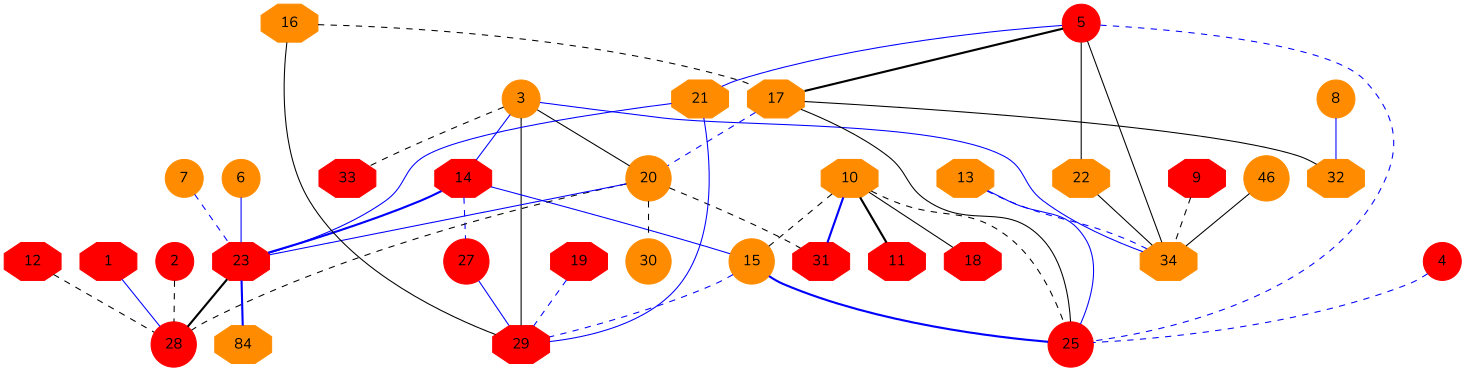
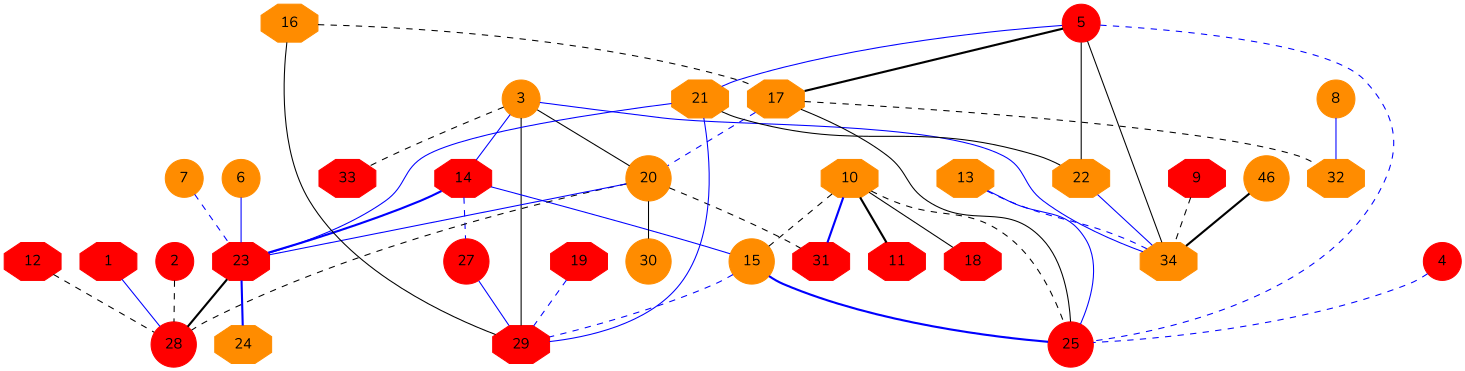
edge "17" -- "32": style solid -> dashed
edge "21" -- "22": added
edge "20" -- "30": style dashed -> solid
edge "22" -- "34": color black -> blue
edge "46" -- "34": style solid -> bold
node "84": label "84" -> "24"
